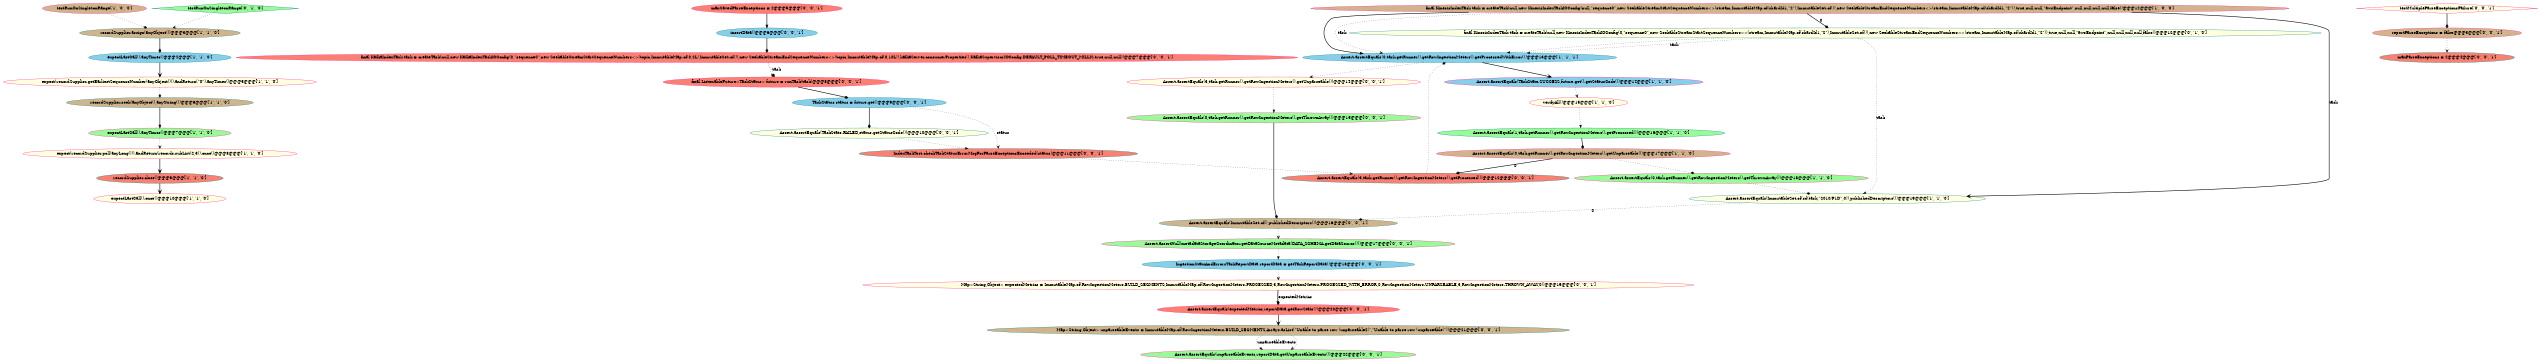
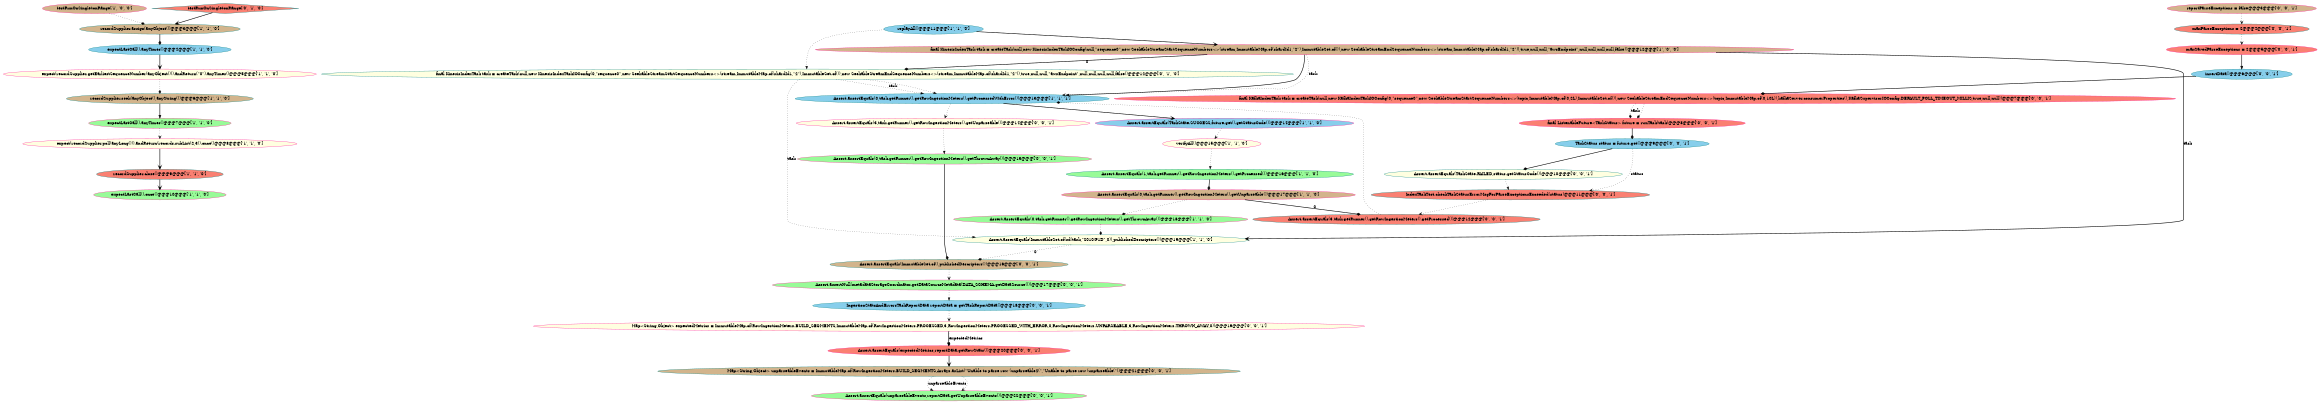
node "testRunOnSingletonRange['0', '1', '0']": fillcolor palegreen -> salmon
node "testMultipleParseExceptionsFailure['0', '0', '1']": removed
edge "testRunOnSingletonRange['0', '1', '0']" -> "recordSupplier.assign(anyObject())@@@3@@@['1', '1', '0']": style dotted -> bold
node "replayAll()@@@11@@@['1', '1', '0']": added
edge "maxParseExceptions = 2@@@4@@@['0', '0', '1']" -> "maxSavedParseExceptions = 2@@@5@@@['0', '0', '1']": added
node "expectLastCall().once()@@@10@@@['1', '1', '0']": fillcolor lightyellow -> palegreen
